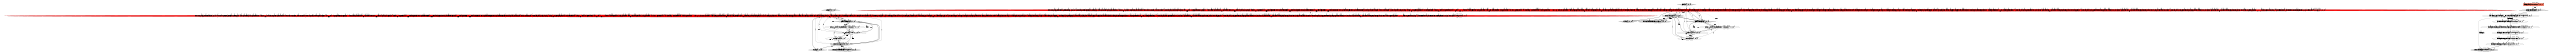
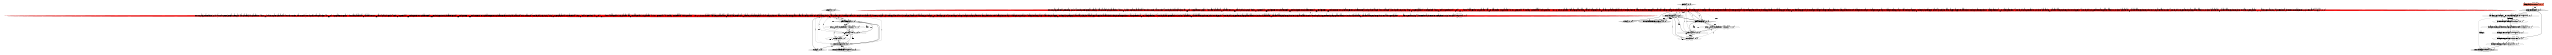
edge "domainAxis.setLowerMargin(0.0)@@@6@@@['0', '0', '1']" -> "domainAxis.setUpperMargin(0.0)@@@7@@@['0', '0', '1']": now "configureDomainAxis['0', '0', '1']" -> "domainAxis.setUpperMargin(0.0)@@@7@@@['0', '0', '1']"
